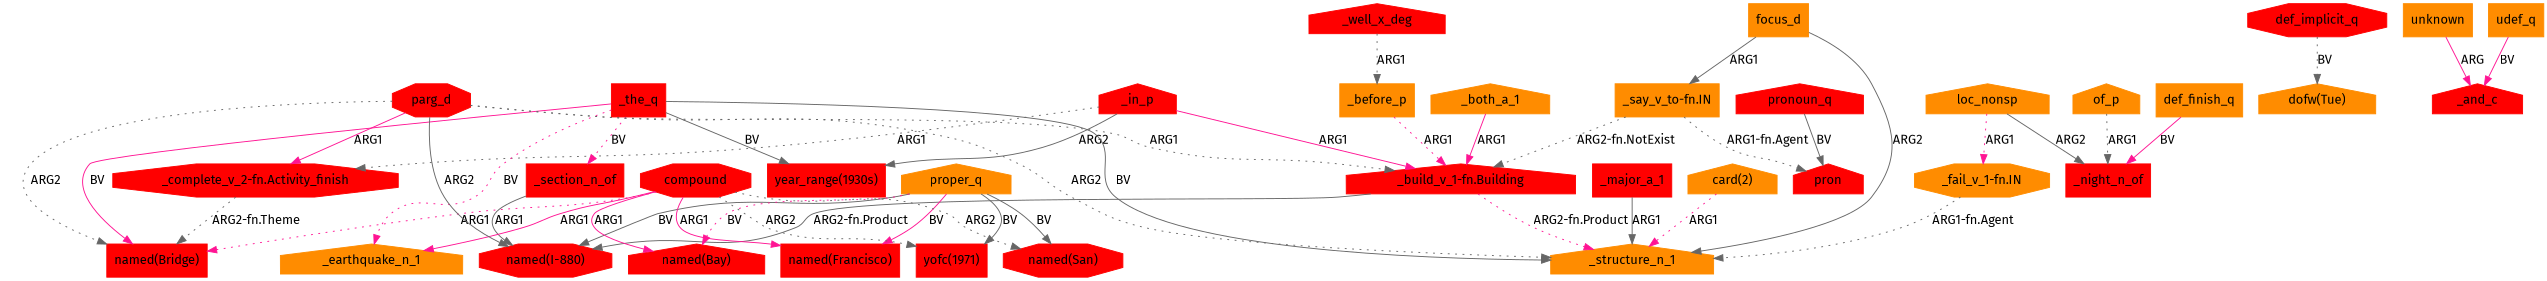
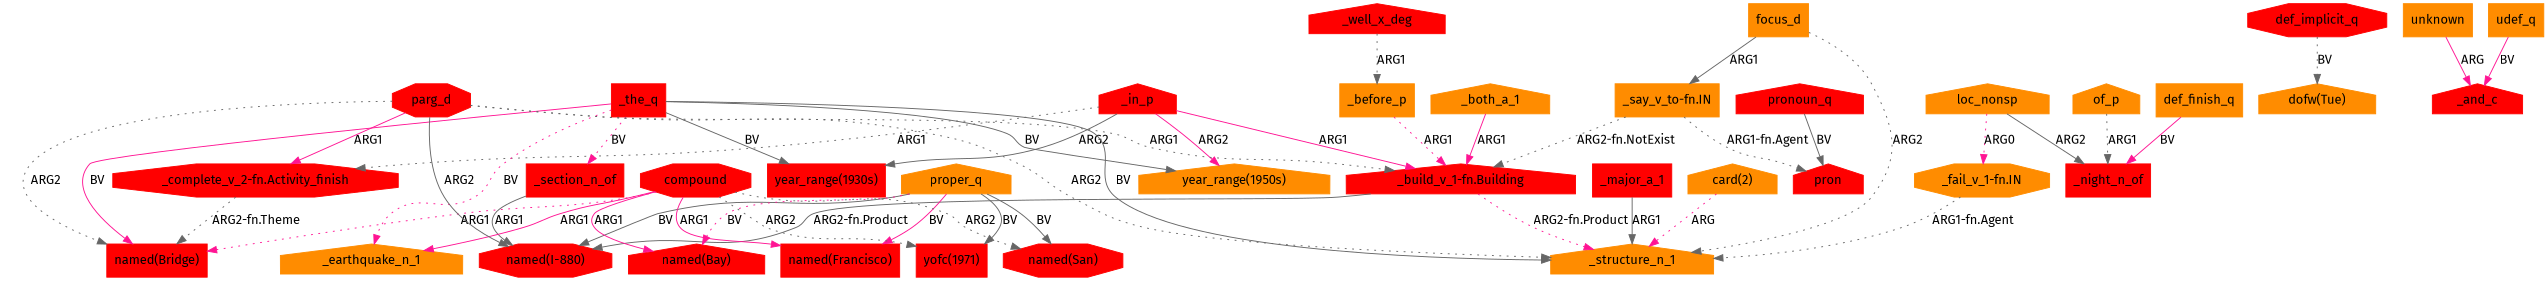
edge "loc_nonsp" -> "_fail_v_1-fn.IN": label "ARG1" -> "ARG0"
node "year_range(1950s)": added
edge "focus_d" -> "_structure_n_1": style solid -> dotted
edge "card(2)" -> "_structure_n_1": label "ARG1" -> "ARG"
